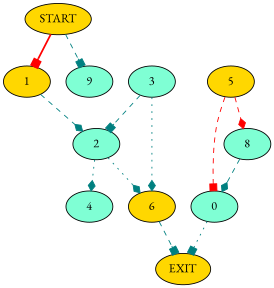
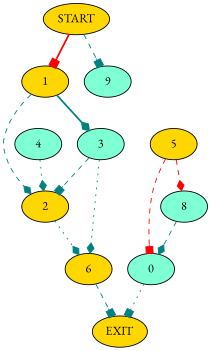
edge "1" -> "3": added
node "2": fillcolor aquamarine -> gold
edge "2" -> "4": reversed
